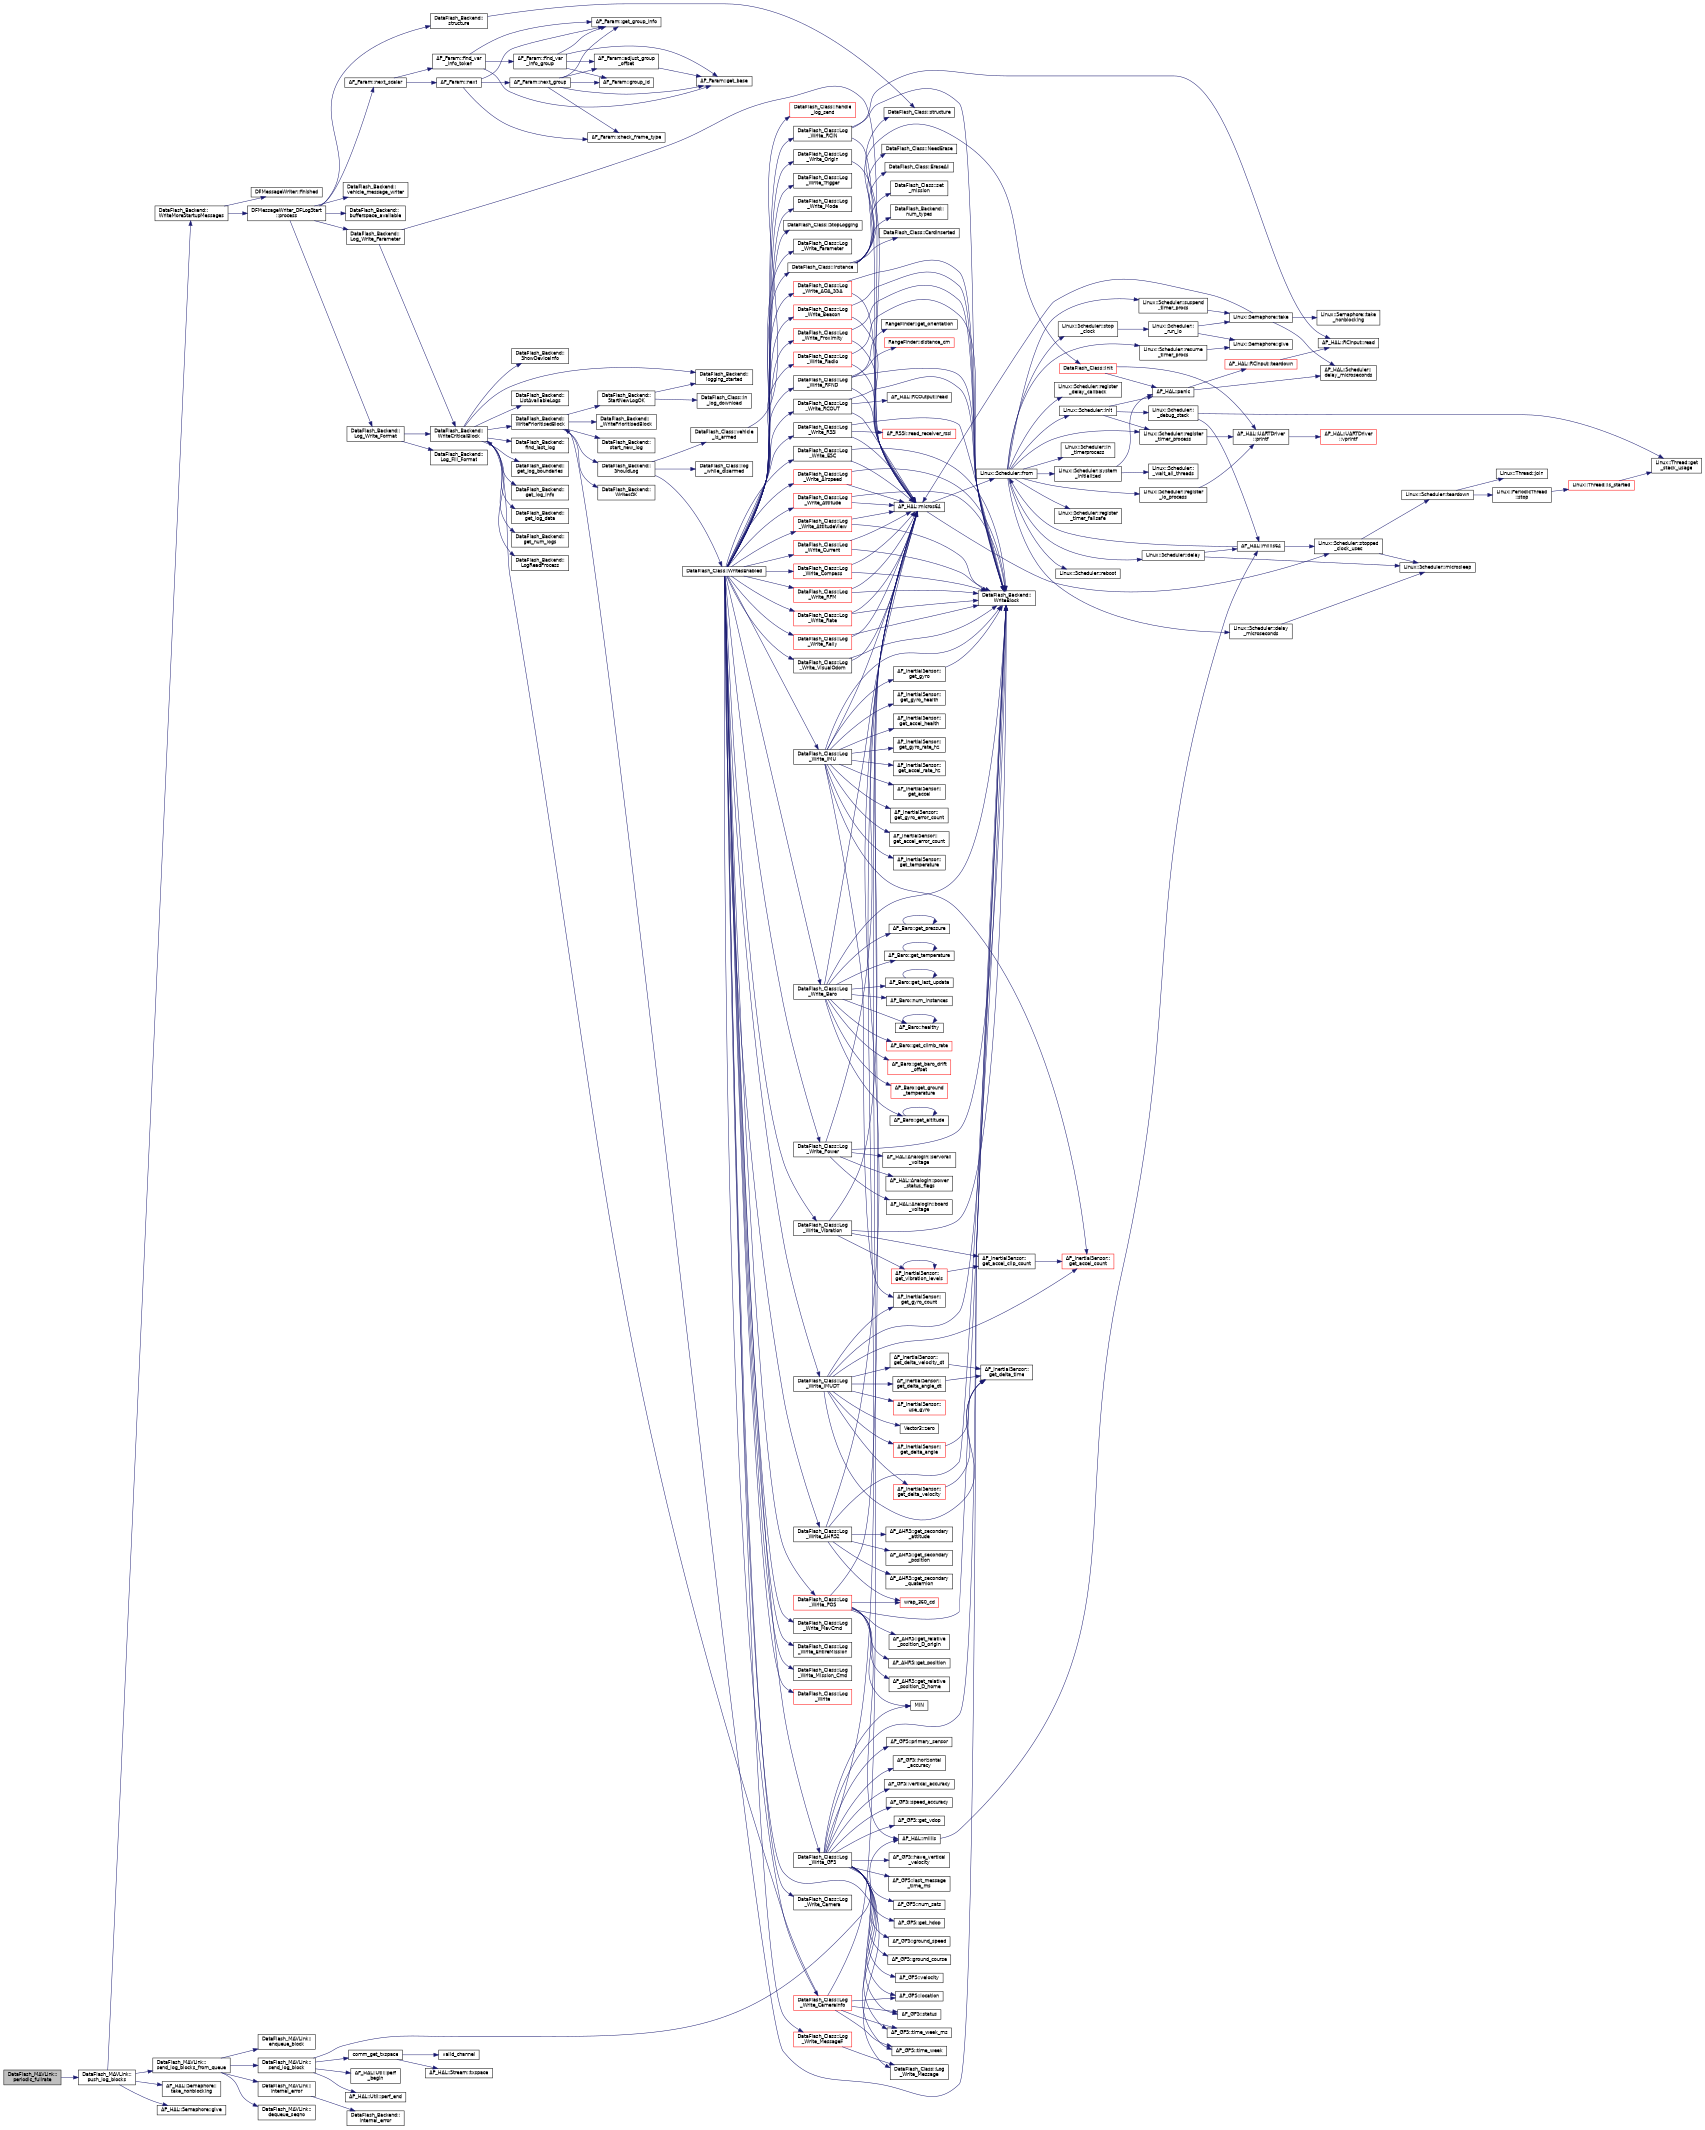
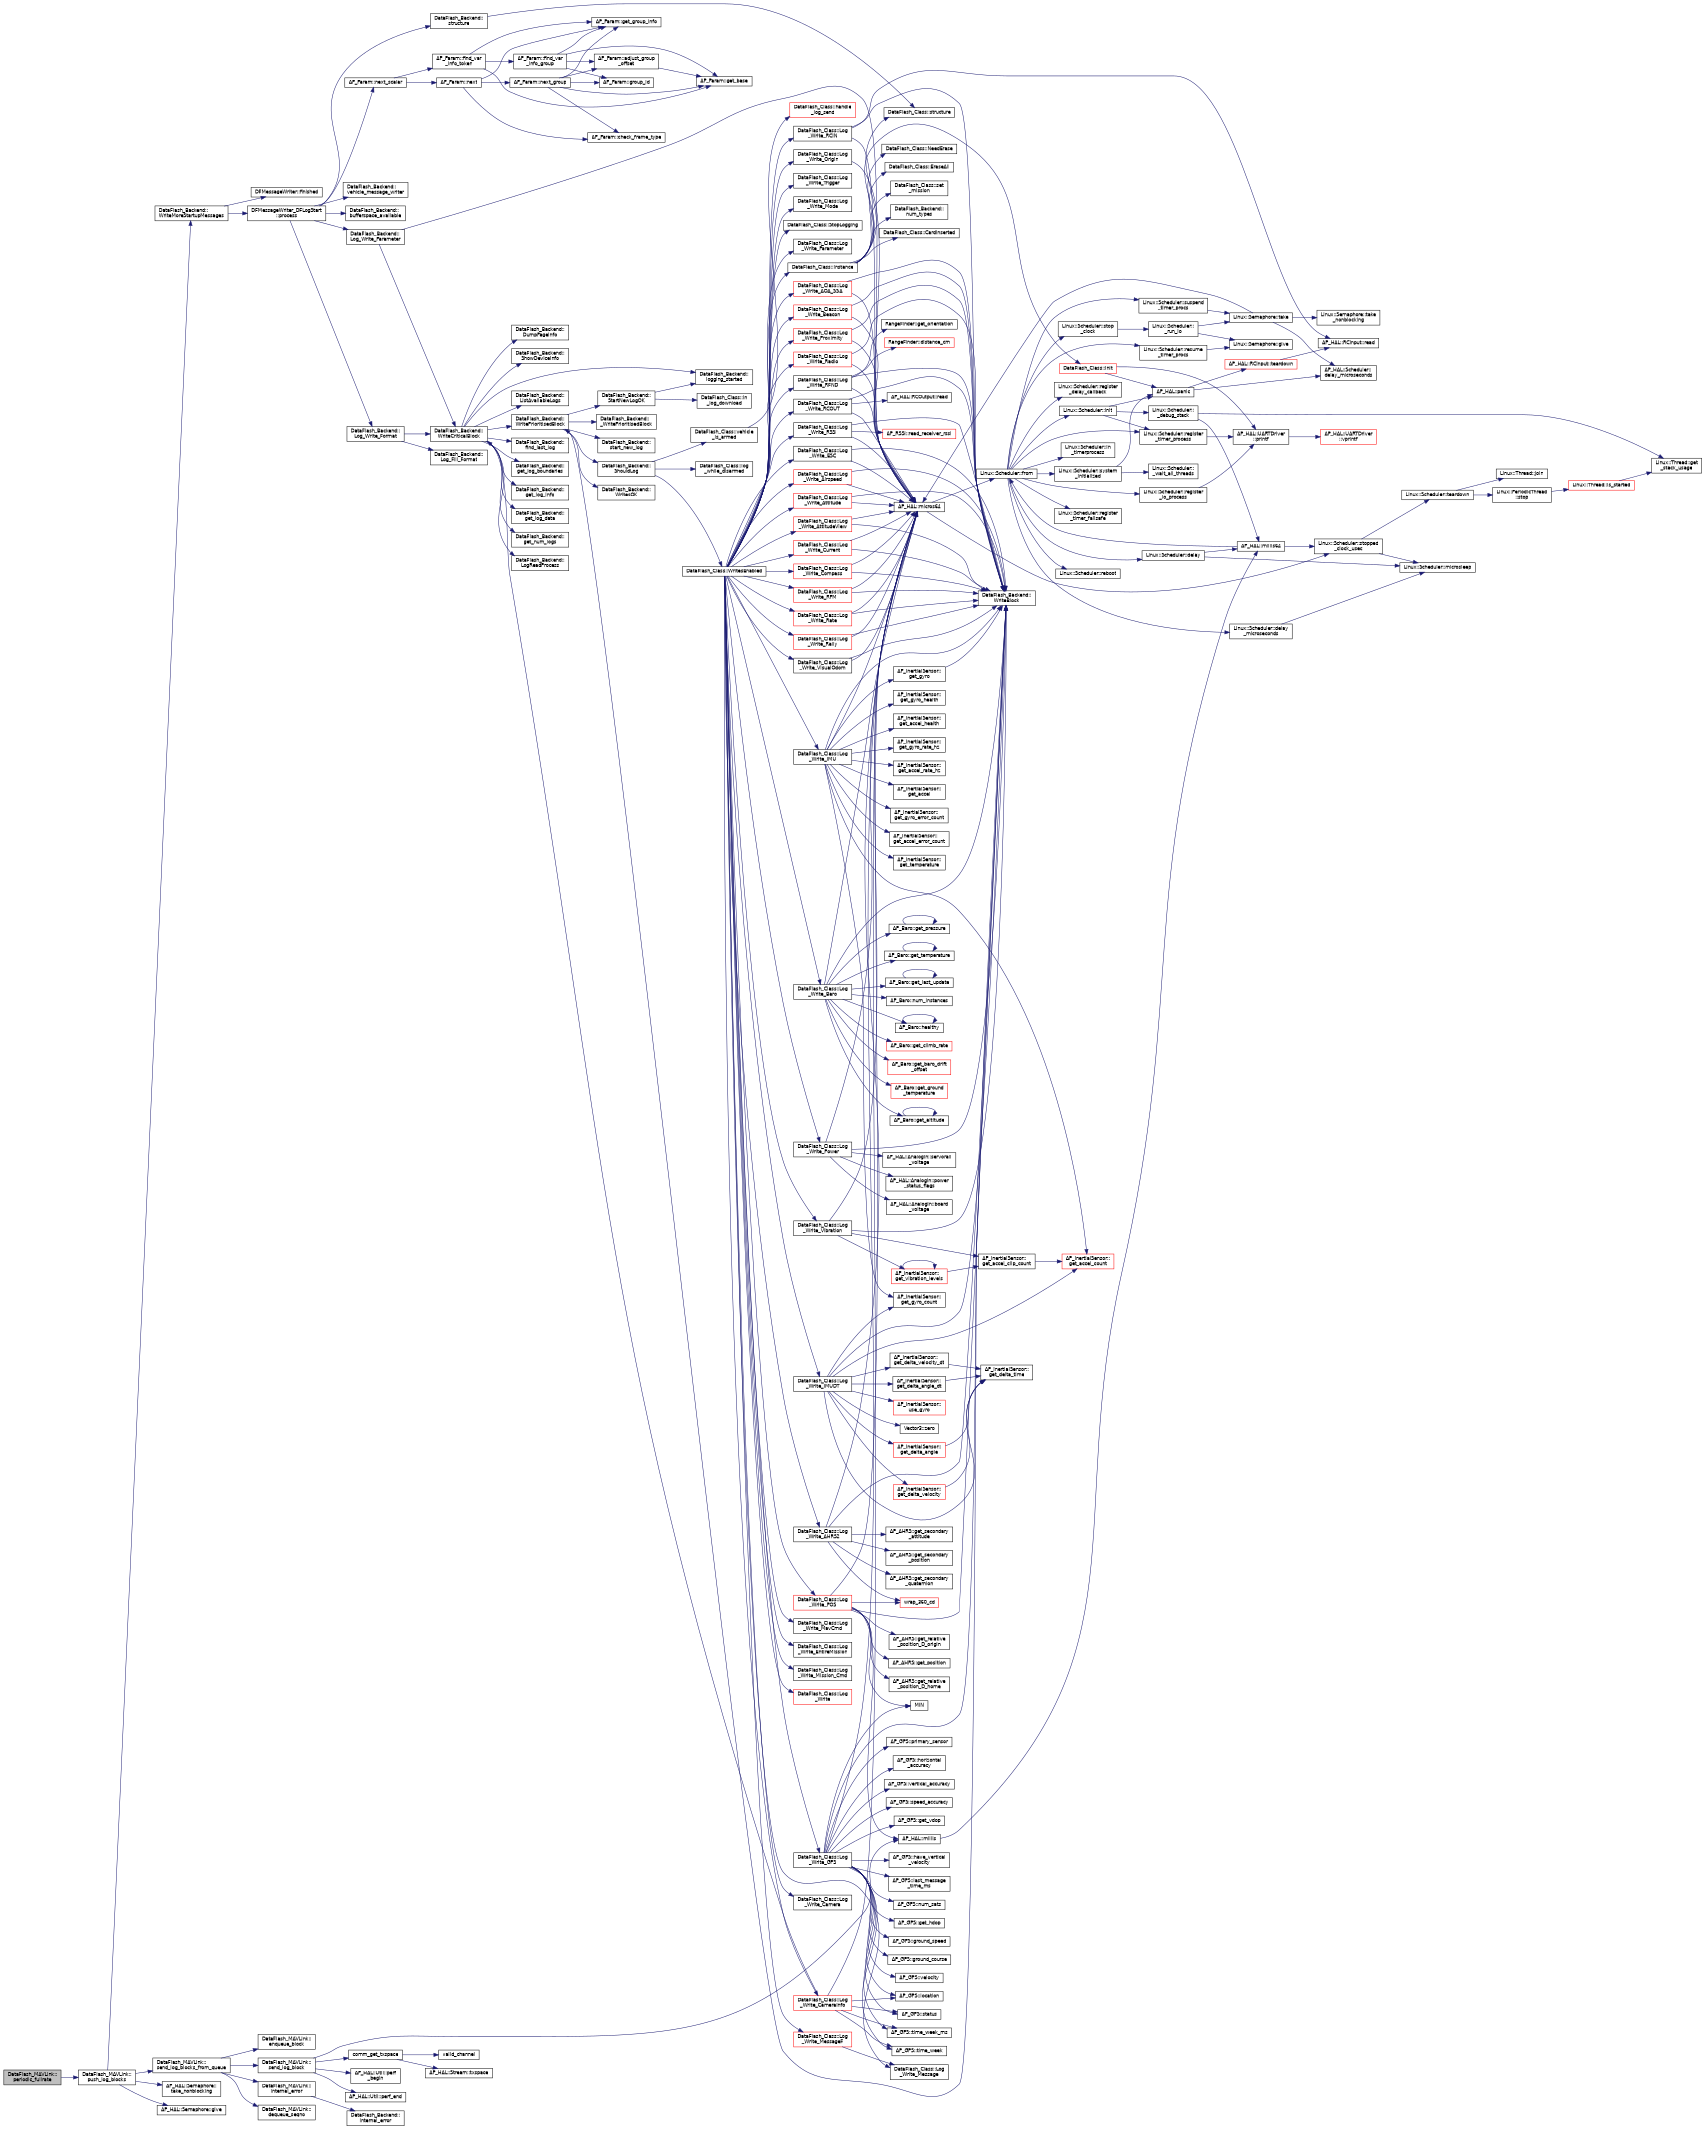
node "DataFlash_Backend:: DumpPageInfo": added
